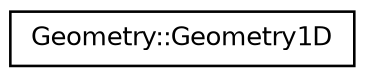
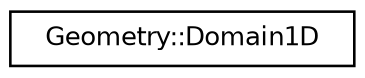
node "Geometry::Geometry1D": label "Geometry::Geometry1D" -> "Geometry::Domain1D"
